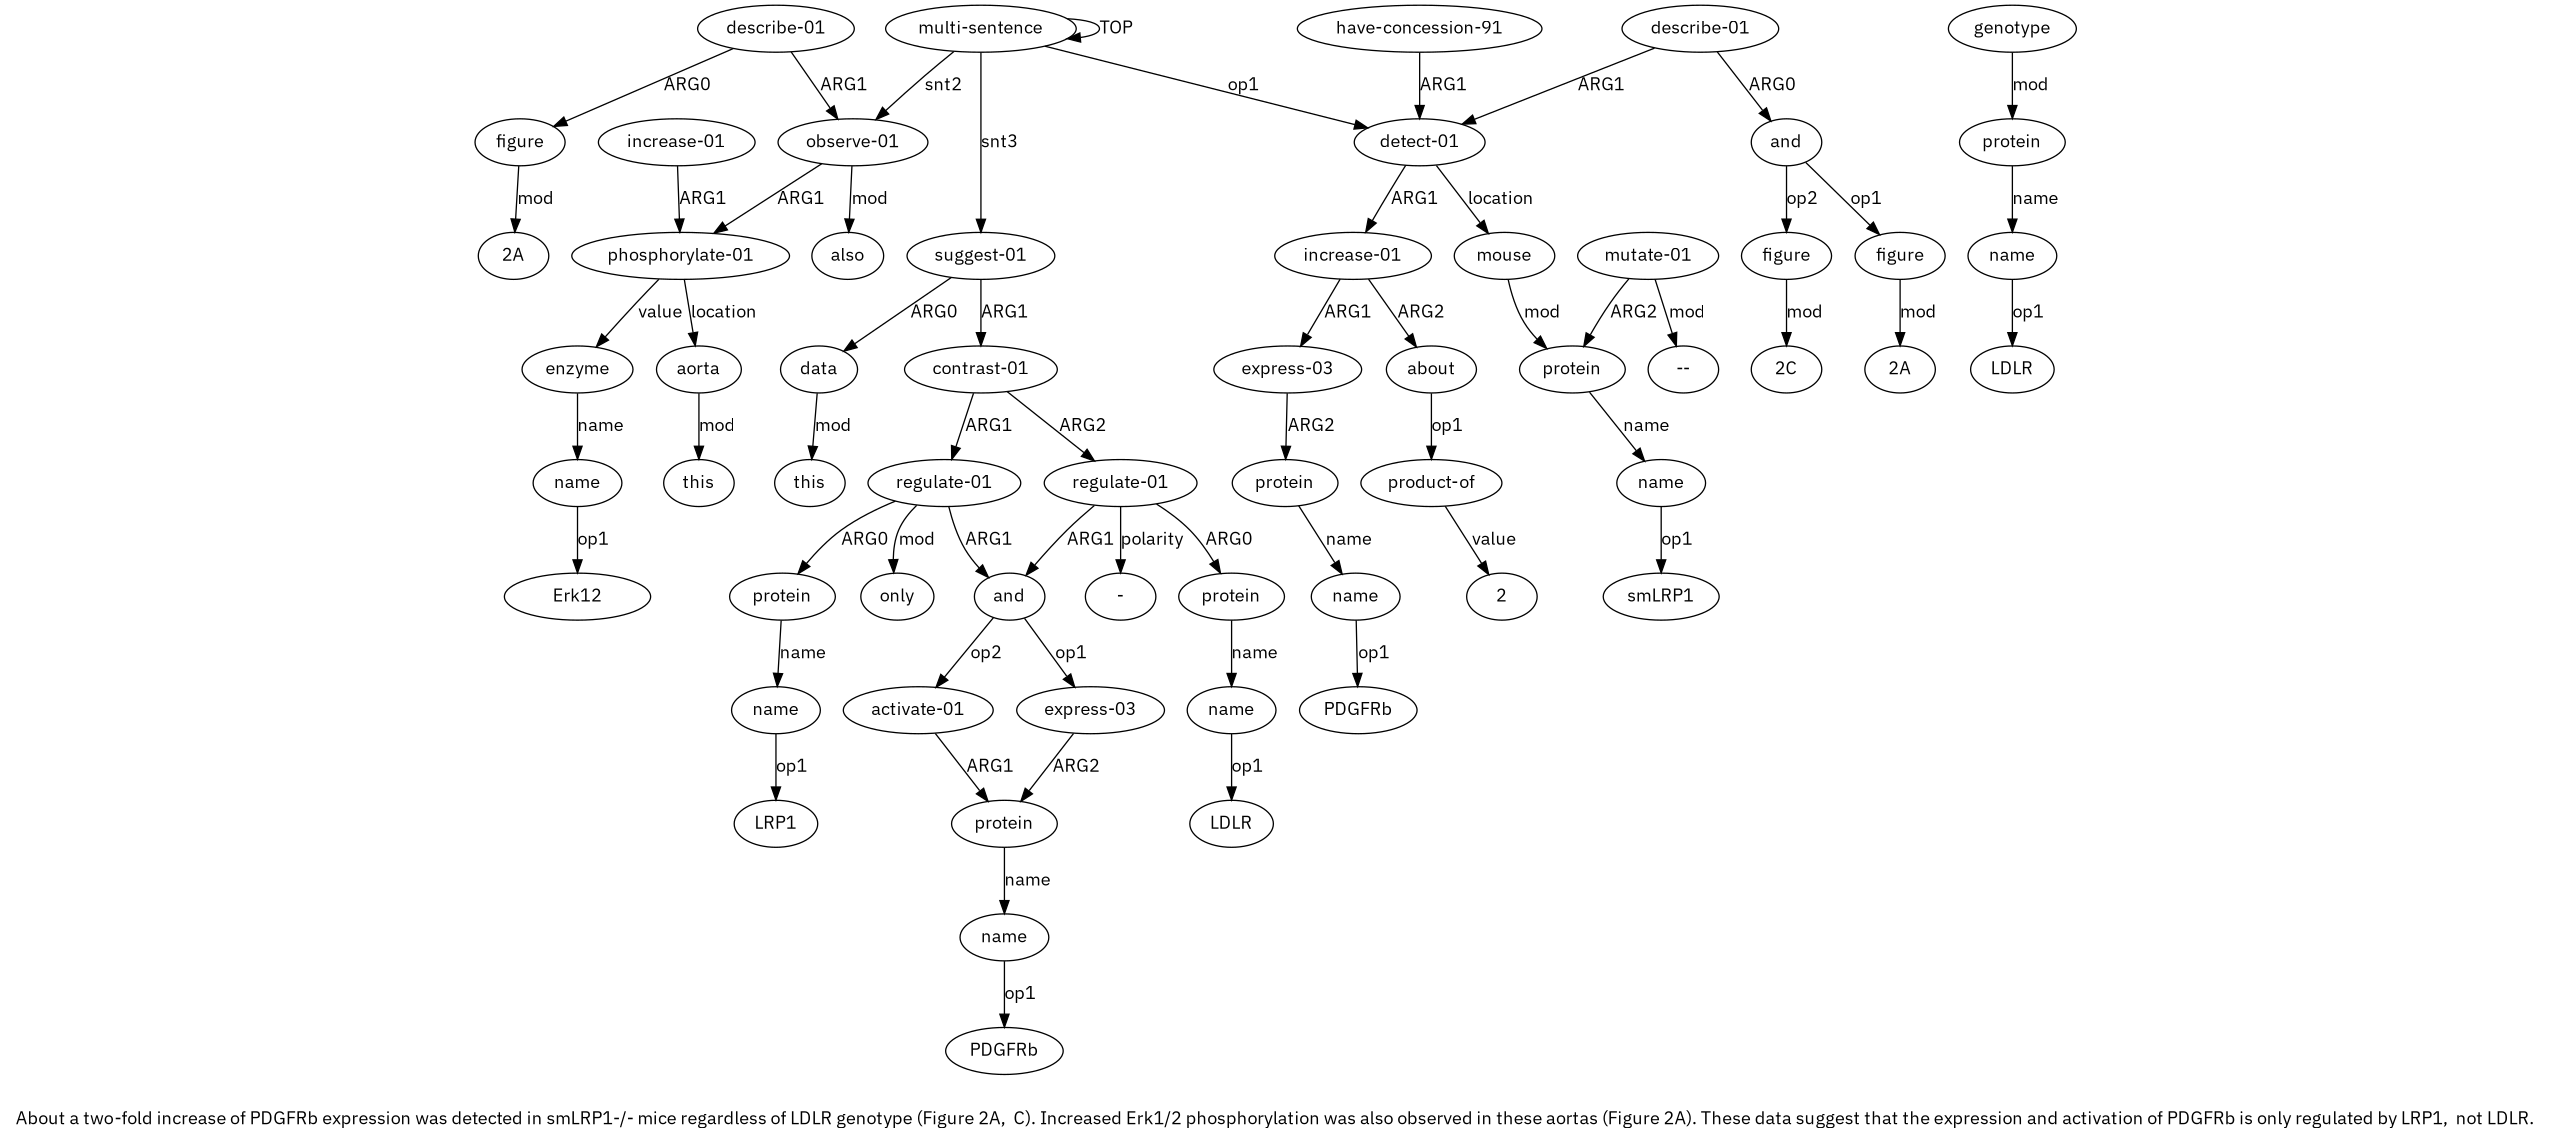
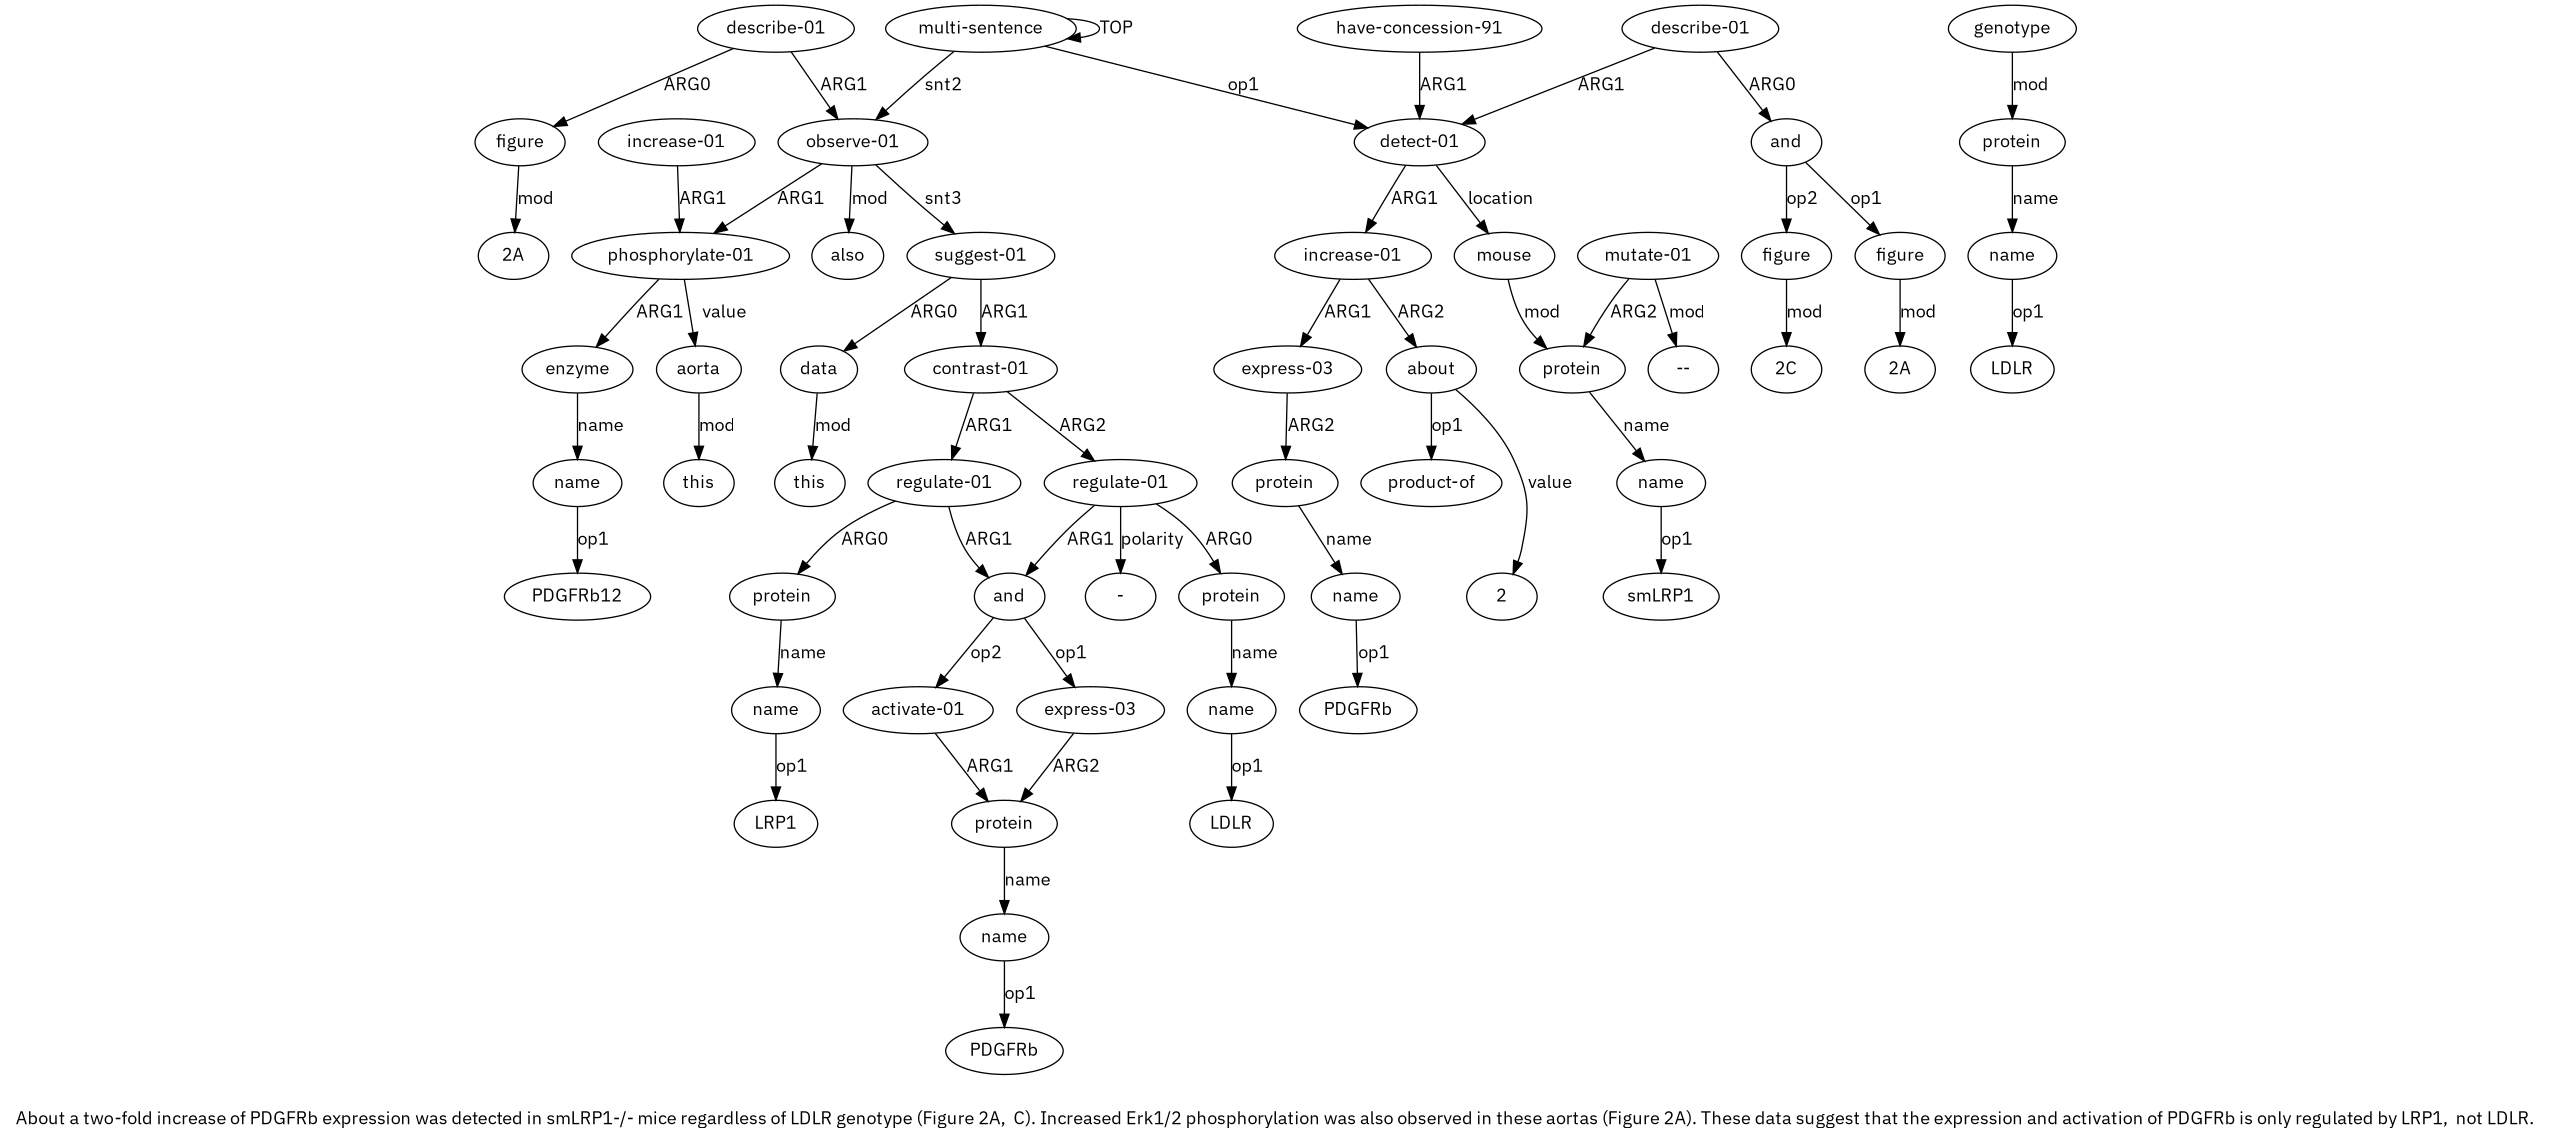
edge "multi-sentence" -> "suggest-01": now "observe-01" -> "suggest-01"
edge "phosphorylate-01" -> "enzyme": label "value" -> "ARG1"
edge "phosphorylate-01" -> "aorta": label "location" -> "value"
edge "product-of" -> "2": now "about" -> "2"
node "Erk12": label "Erk12" -> "PDGFRb12"
node "only": removed
